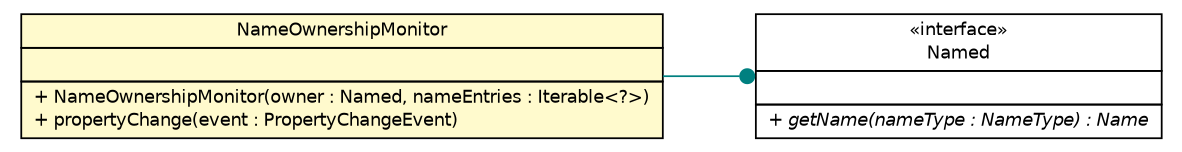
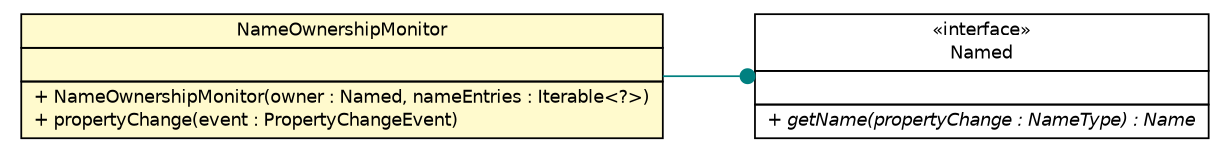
node "Named": text "+ getName(nameType : NameType) : Name" -> "+ getName(propertyChange : NameType) : Name"
